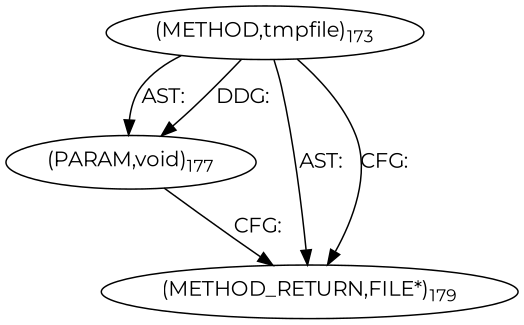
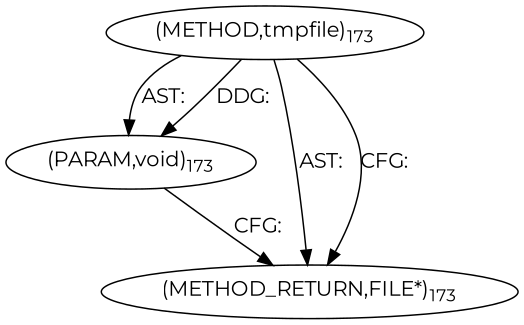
node "(PARAM,void)": text "177" -> "173"
node "(METHOD_RETURN,FILE*)": text "179" -> "173"
